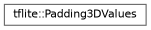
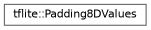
node "tflite::Padding3DValues": label "tflite::Padding3DValues" -> "tflite::Padding8DValues"
